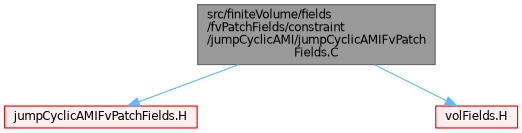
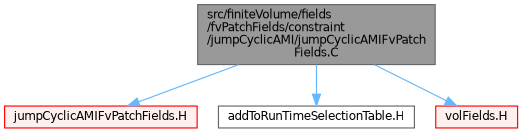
node "addToRunTimeSelectionTable.H": added
